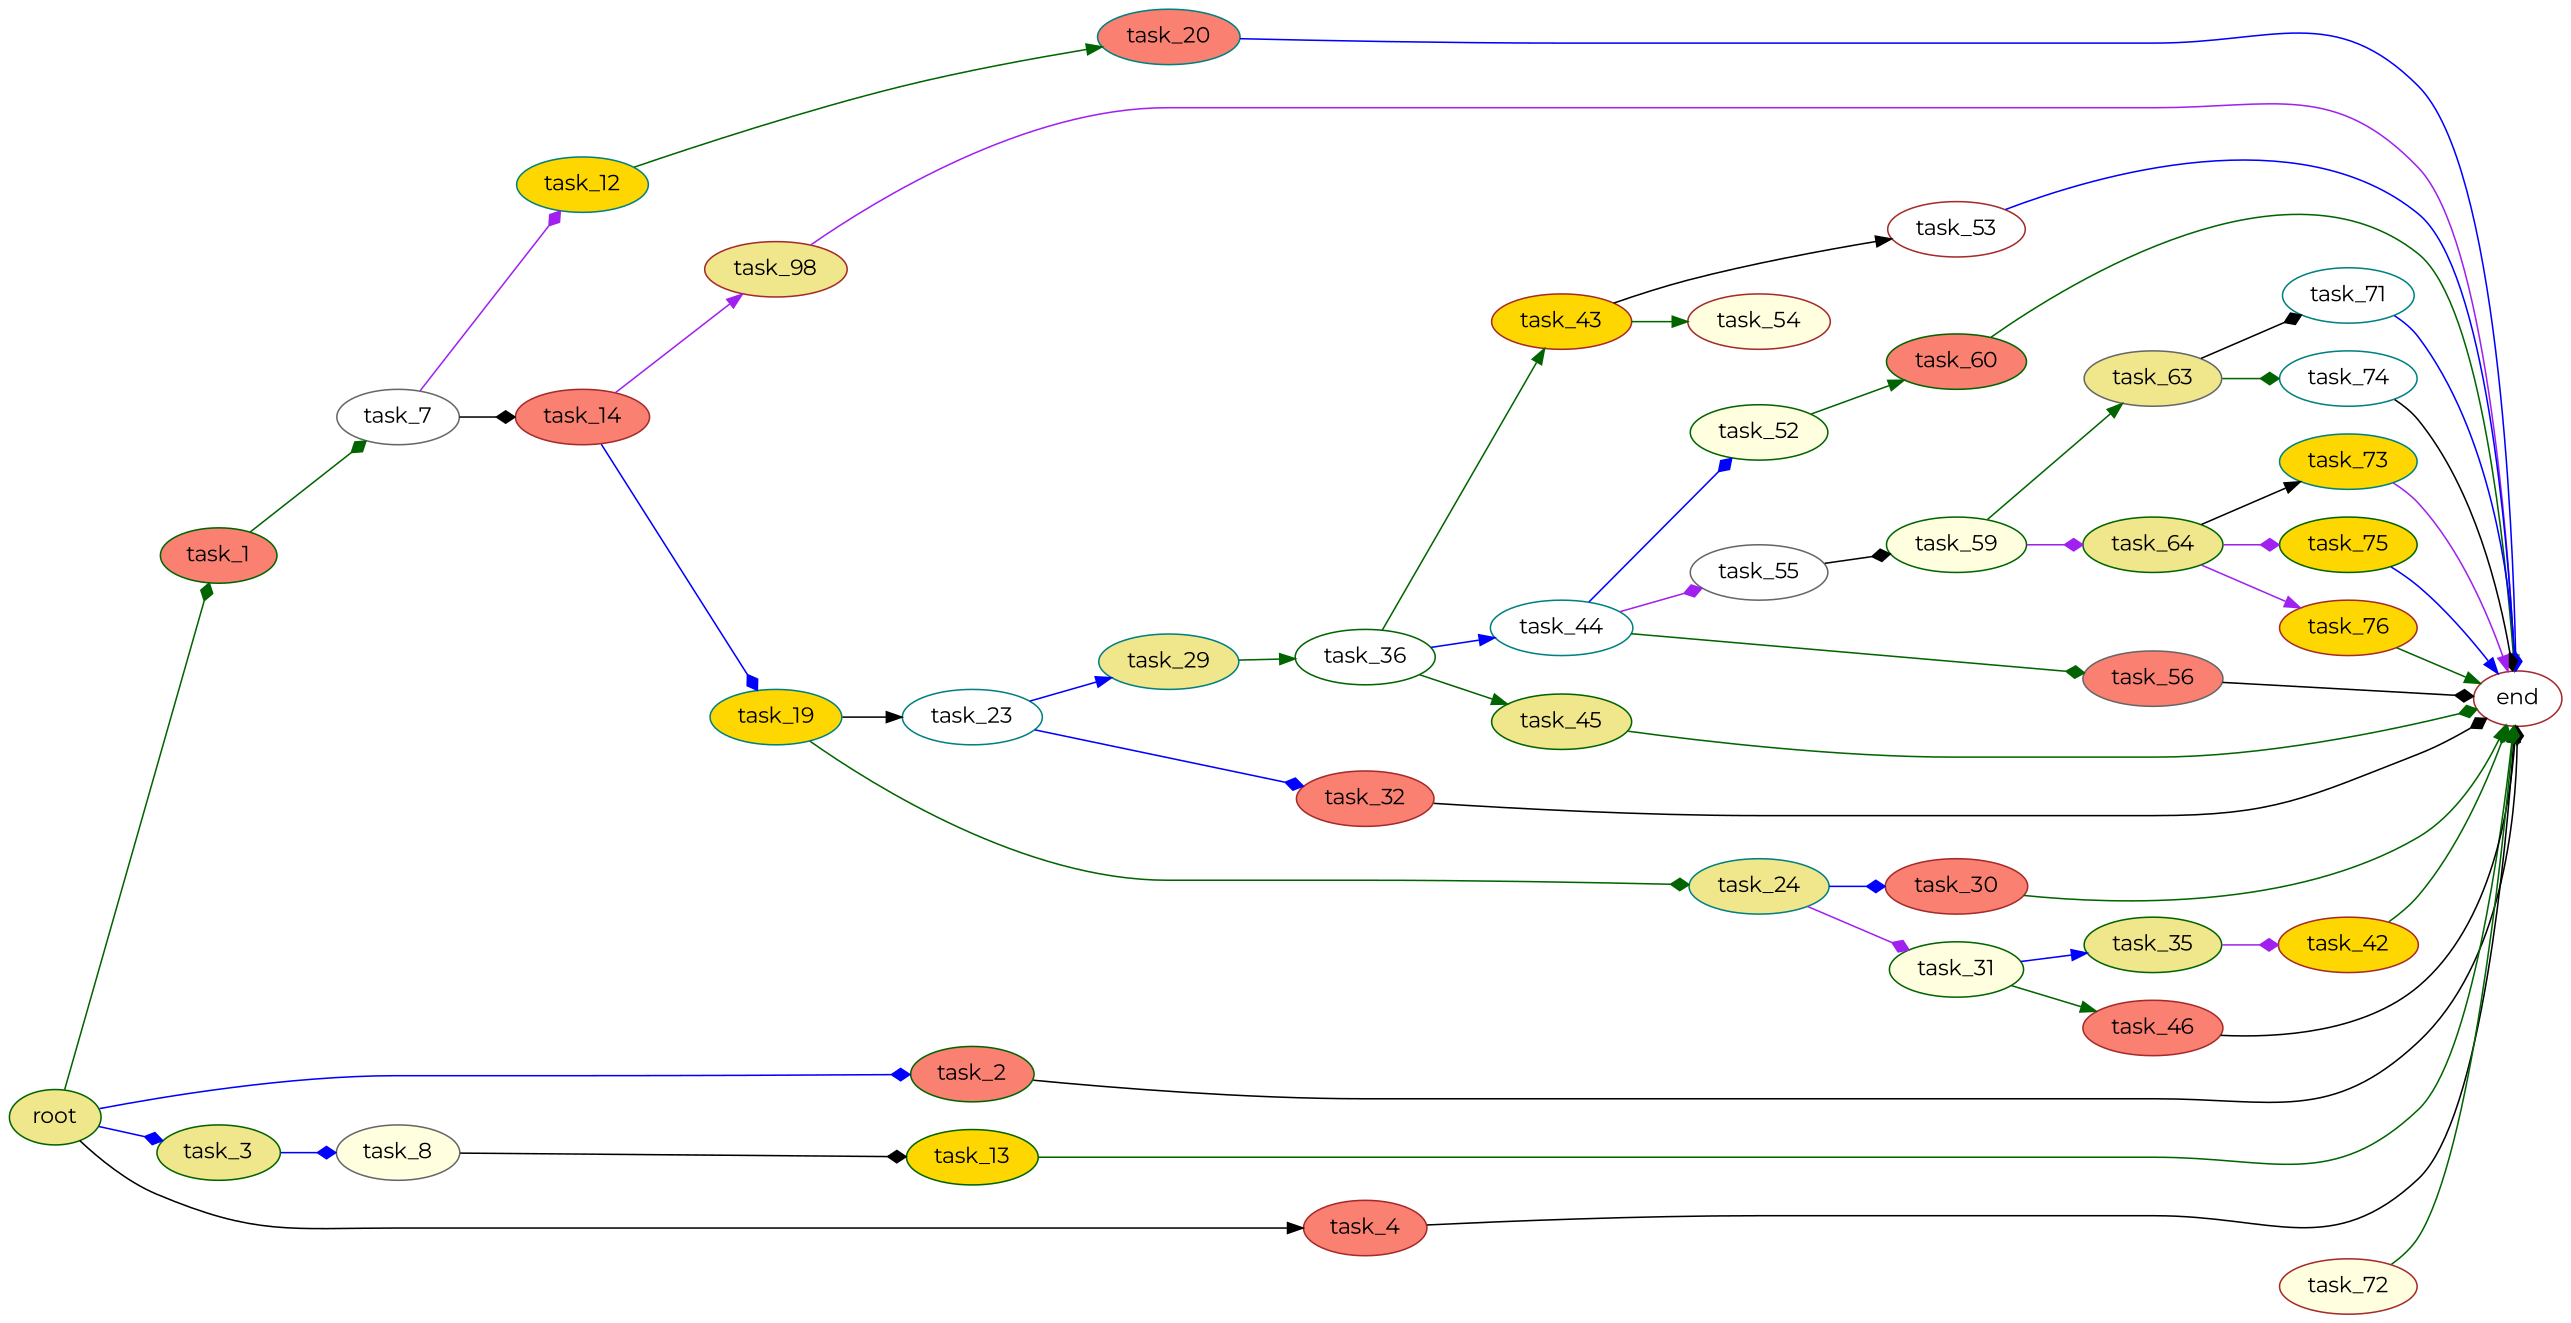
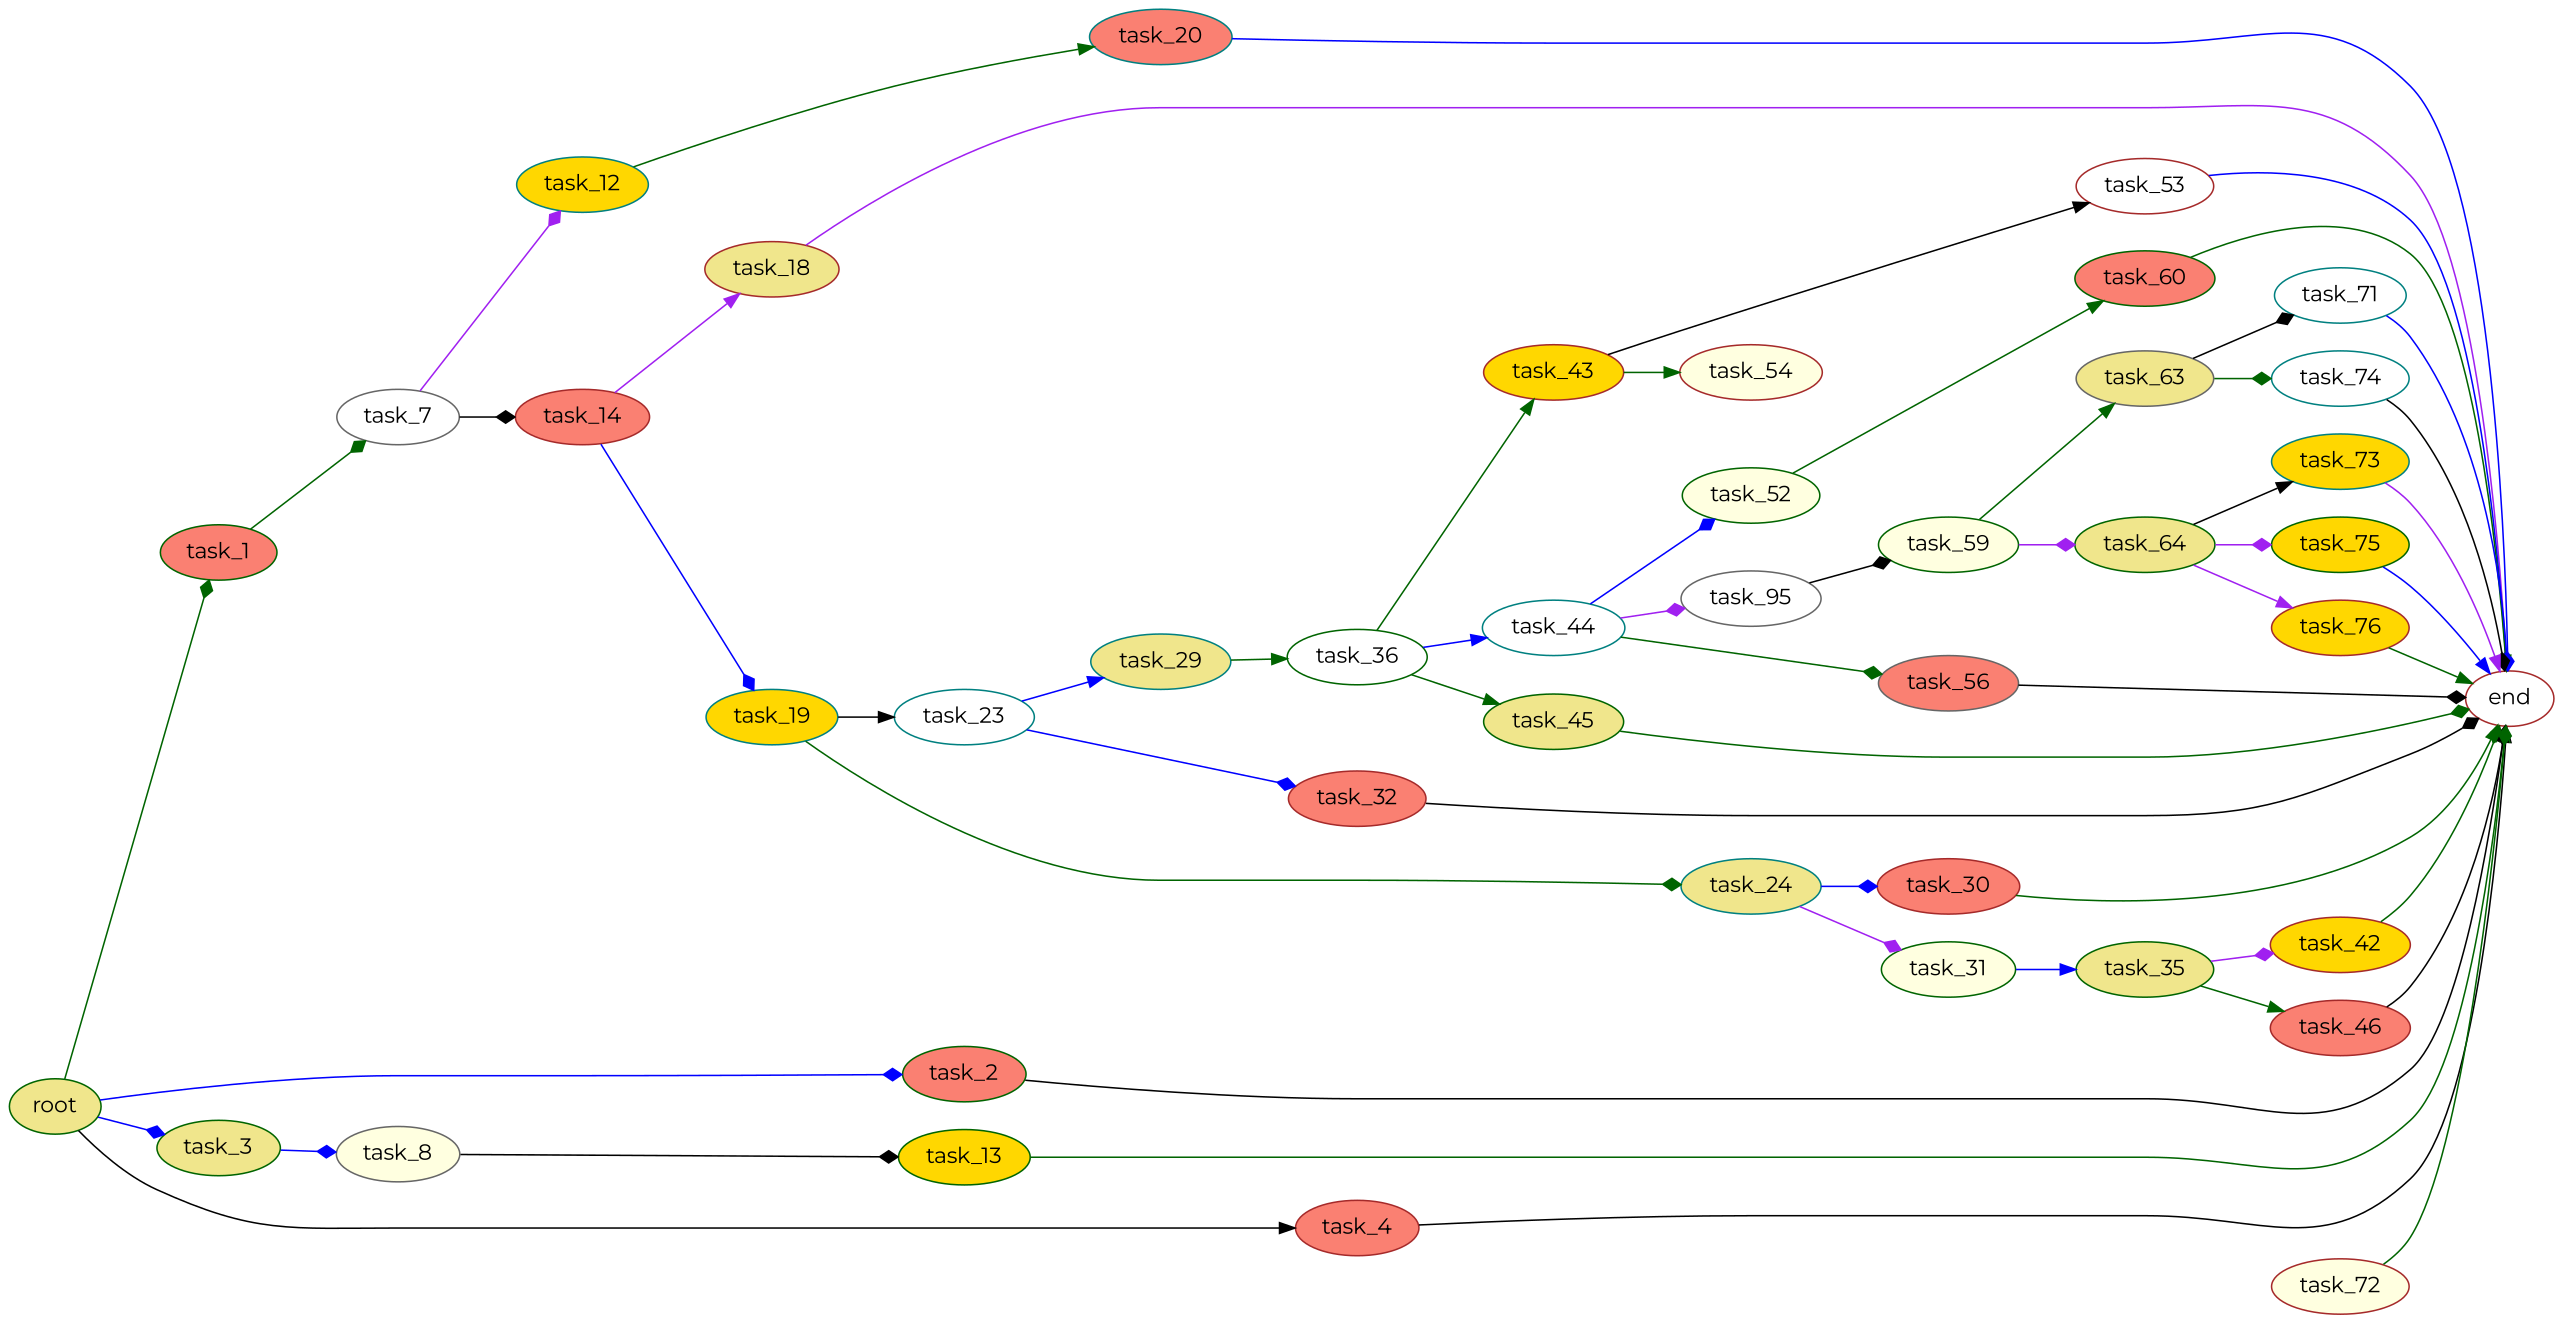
node "task_98": label "task_98" -> "task_18"
node "task_55": label "task_55" -> "task_95"
edge "task_31" -> "task_46": now "task_35" -> "task_46"
